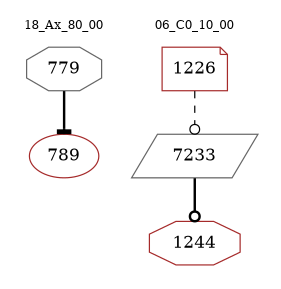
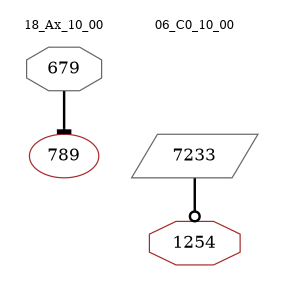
cluster "18_Ax_80_00": label "18_Ax_80_00" -> "18_Ax_10_00"
node "779": label "779" -> "679"
node "1226": removed
node "1244": label "1244" -> "1254"
